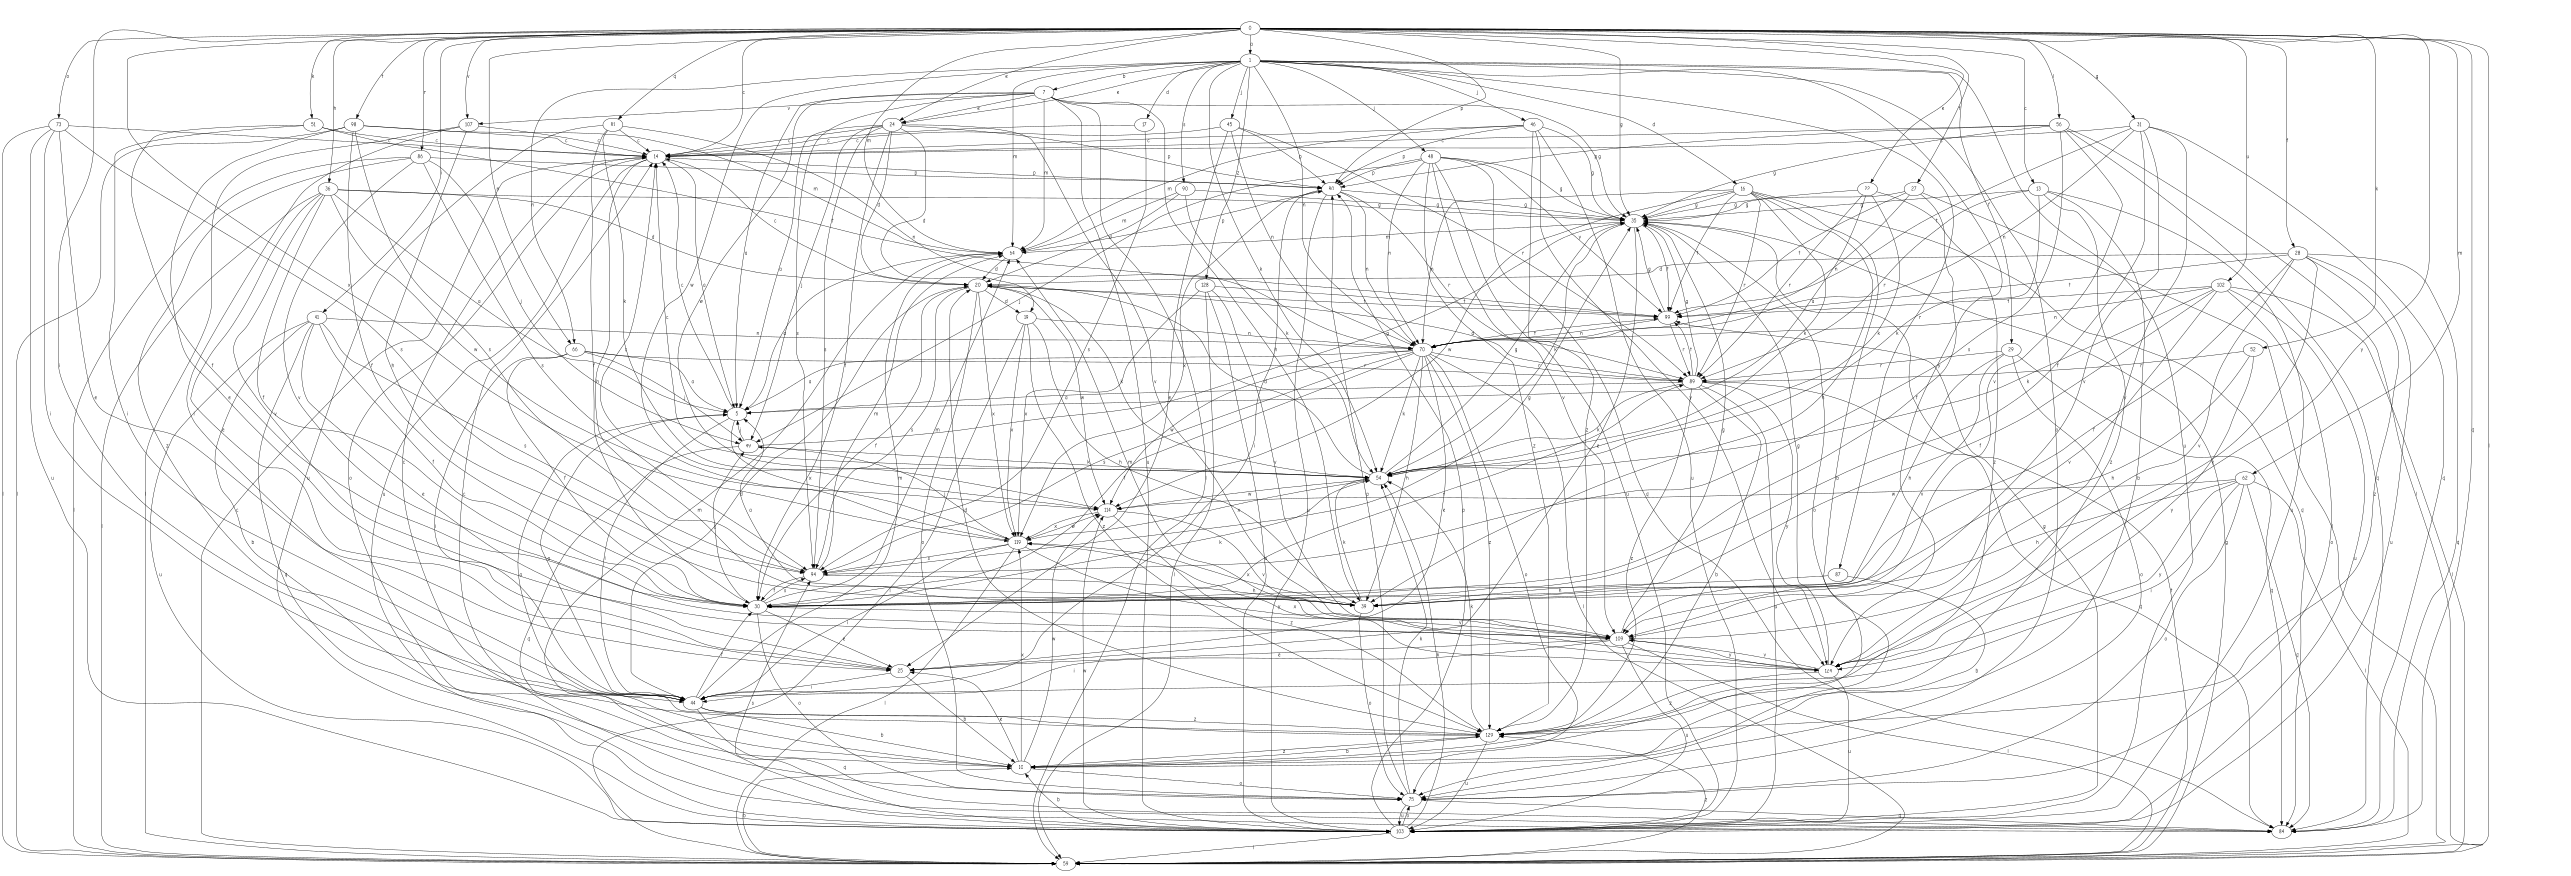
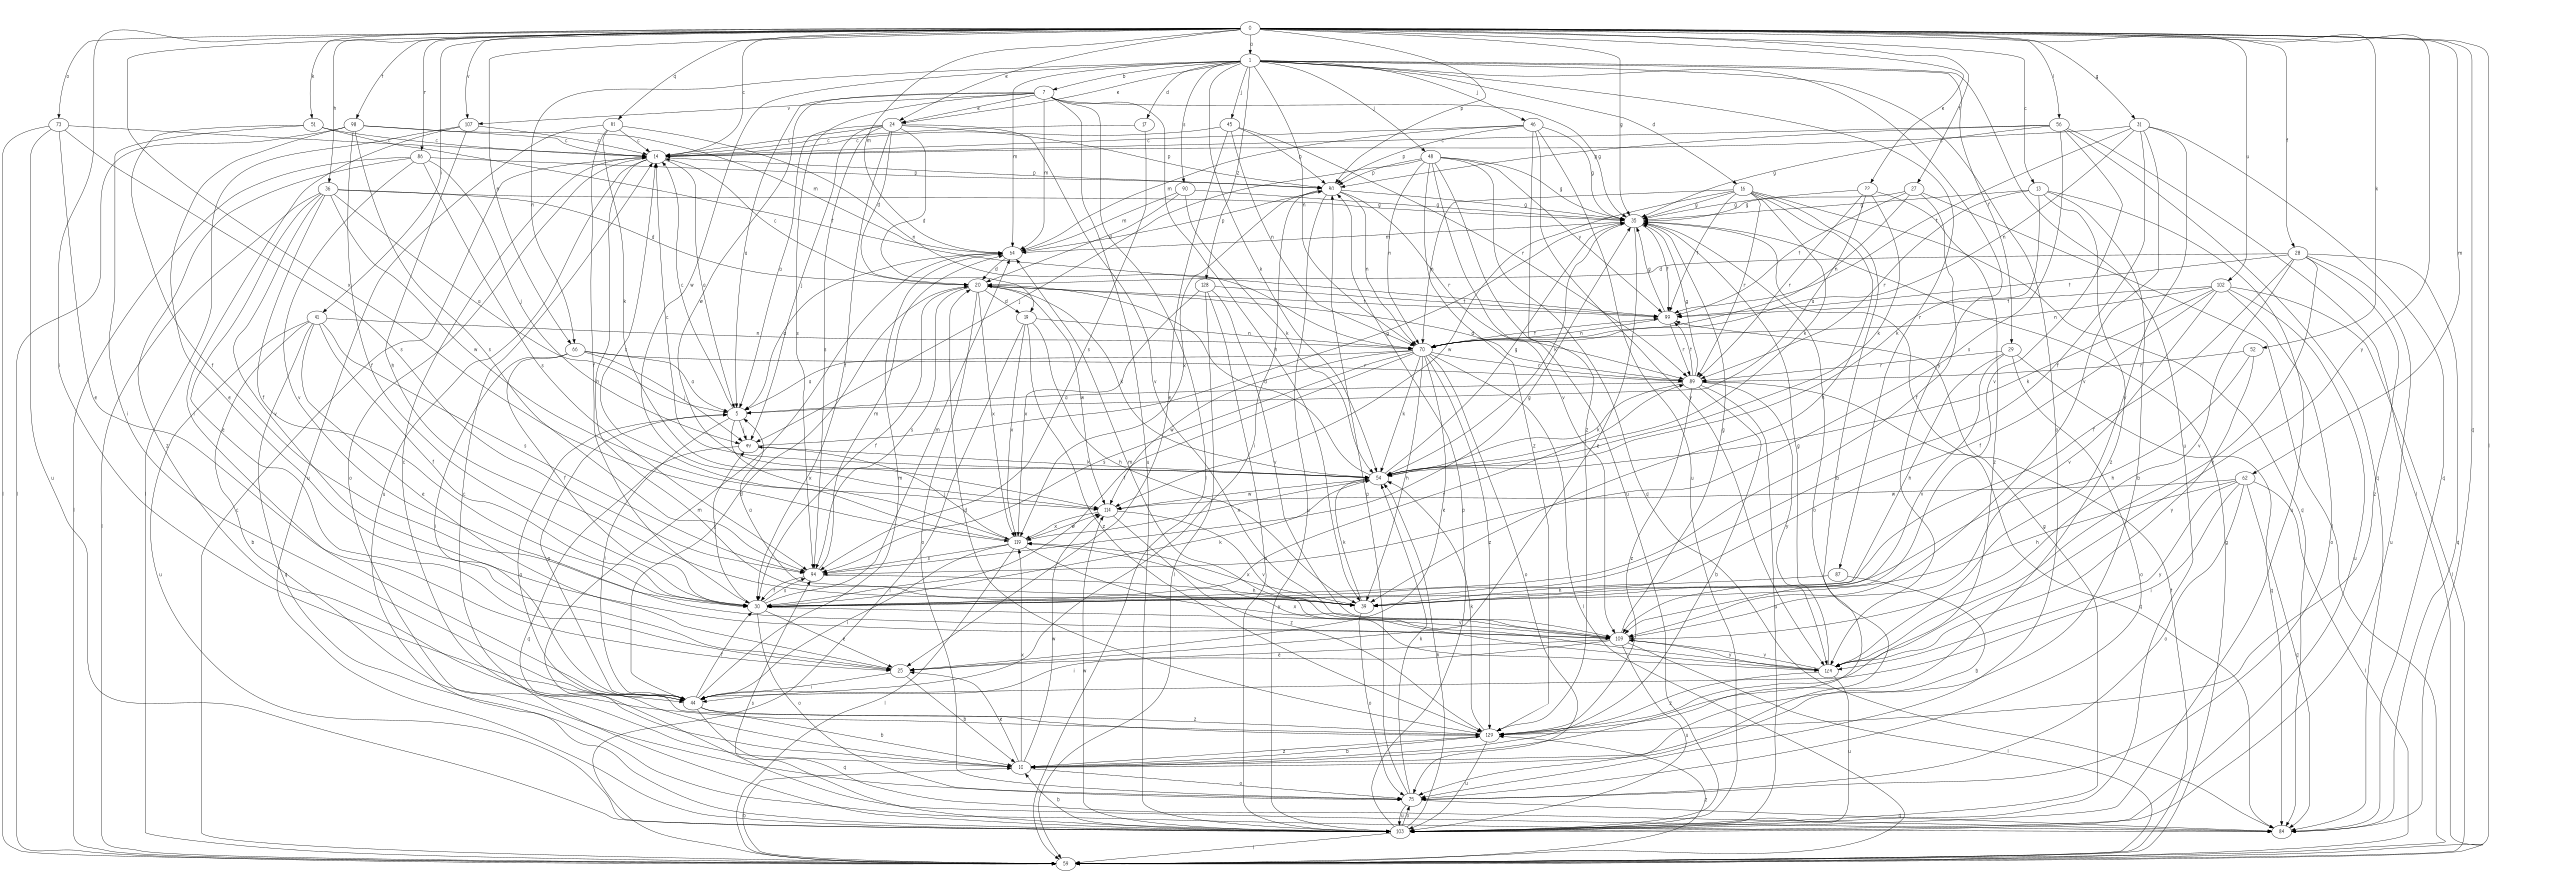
edge "49" -> "5": reversed
edge "73" -> "44": removed, label "i"
